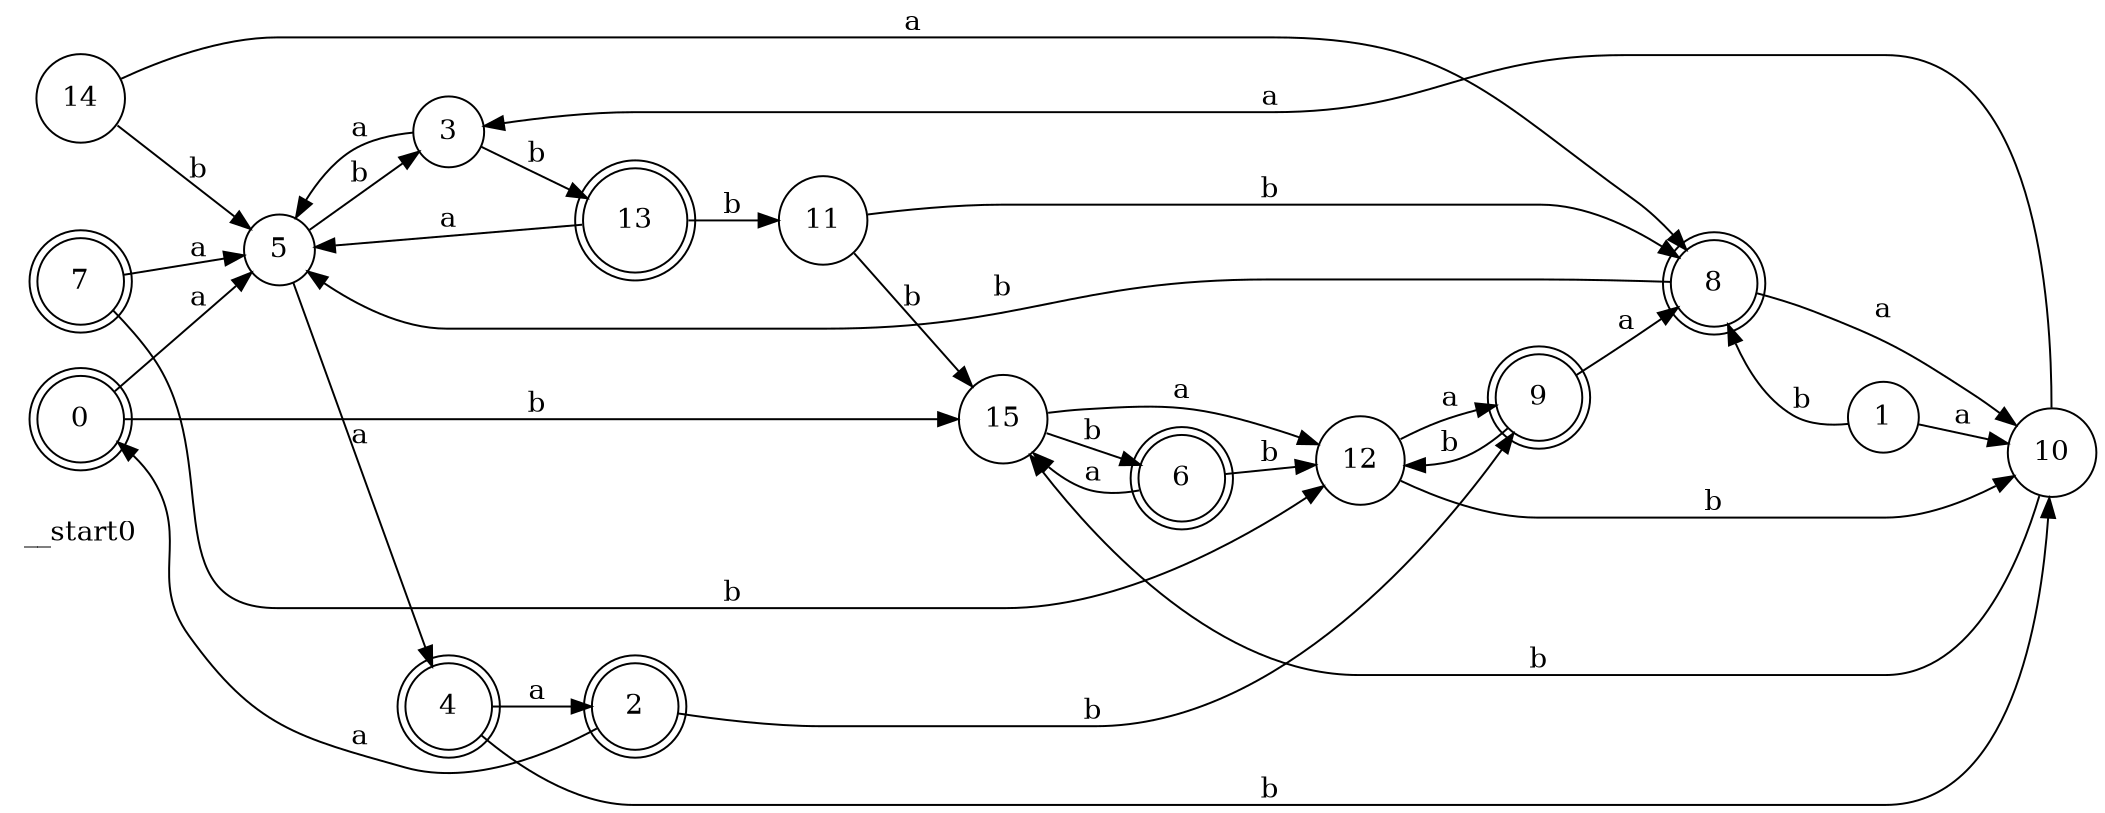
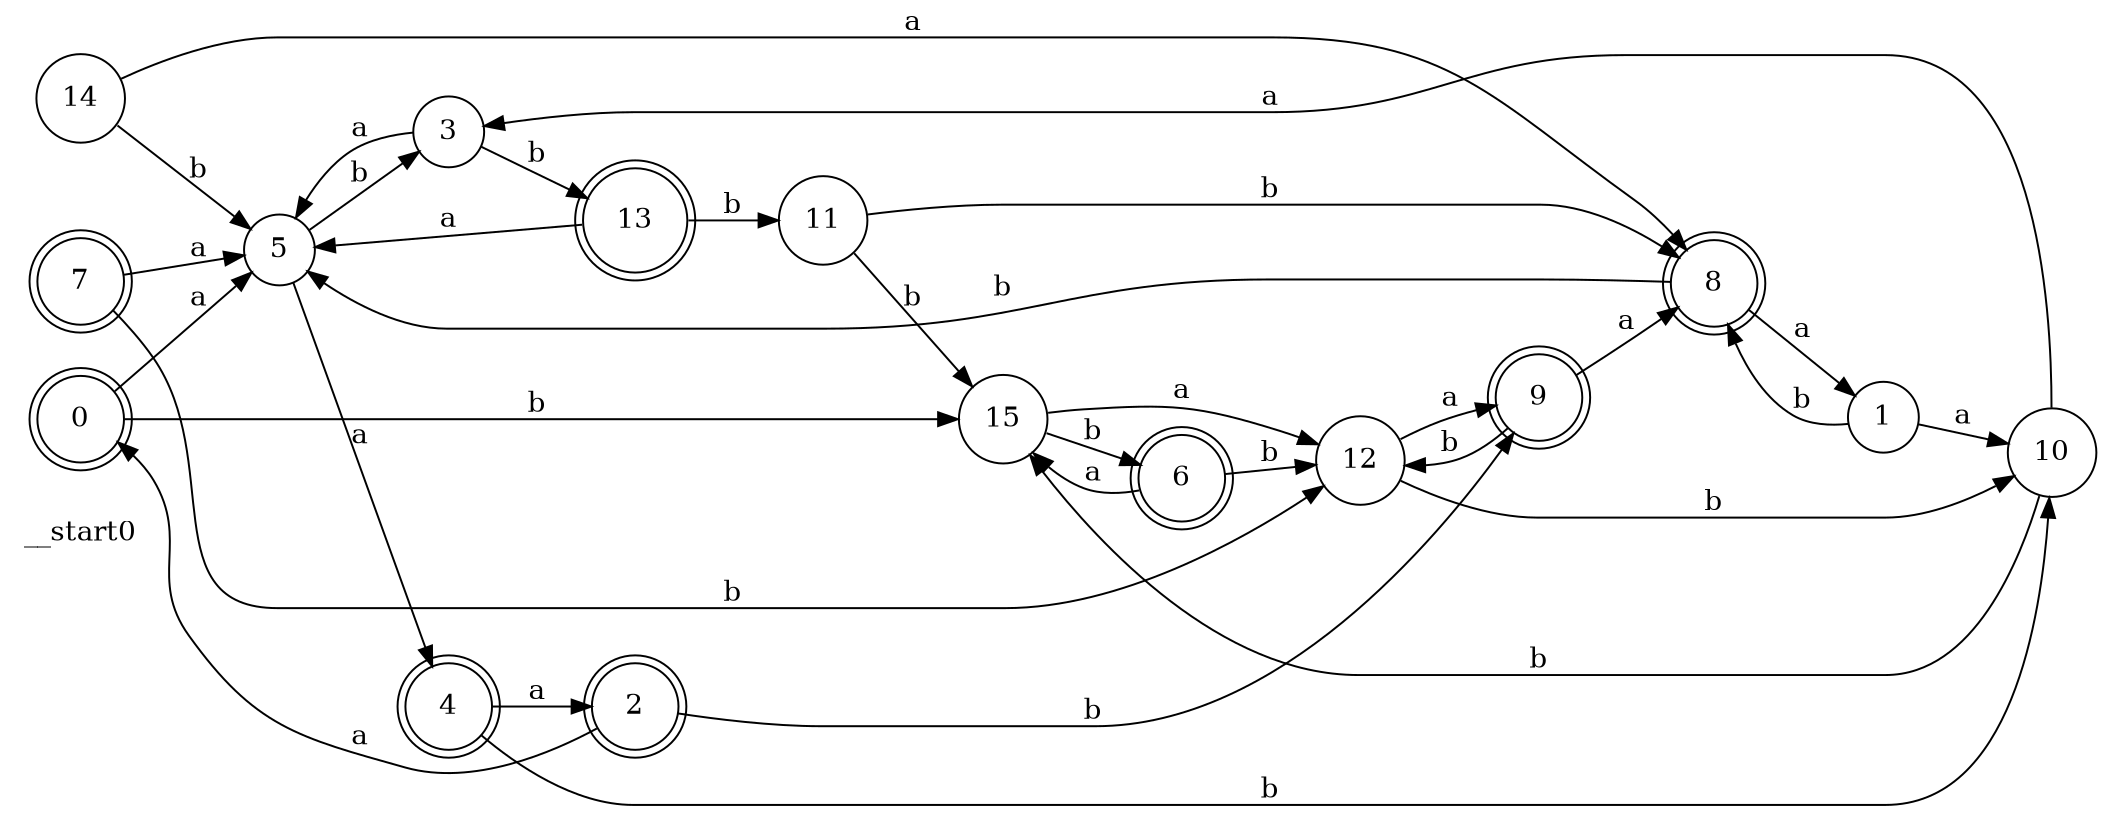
edge "8" -> "10": now "8" -> "1"
